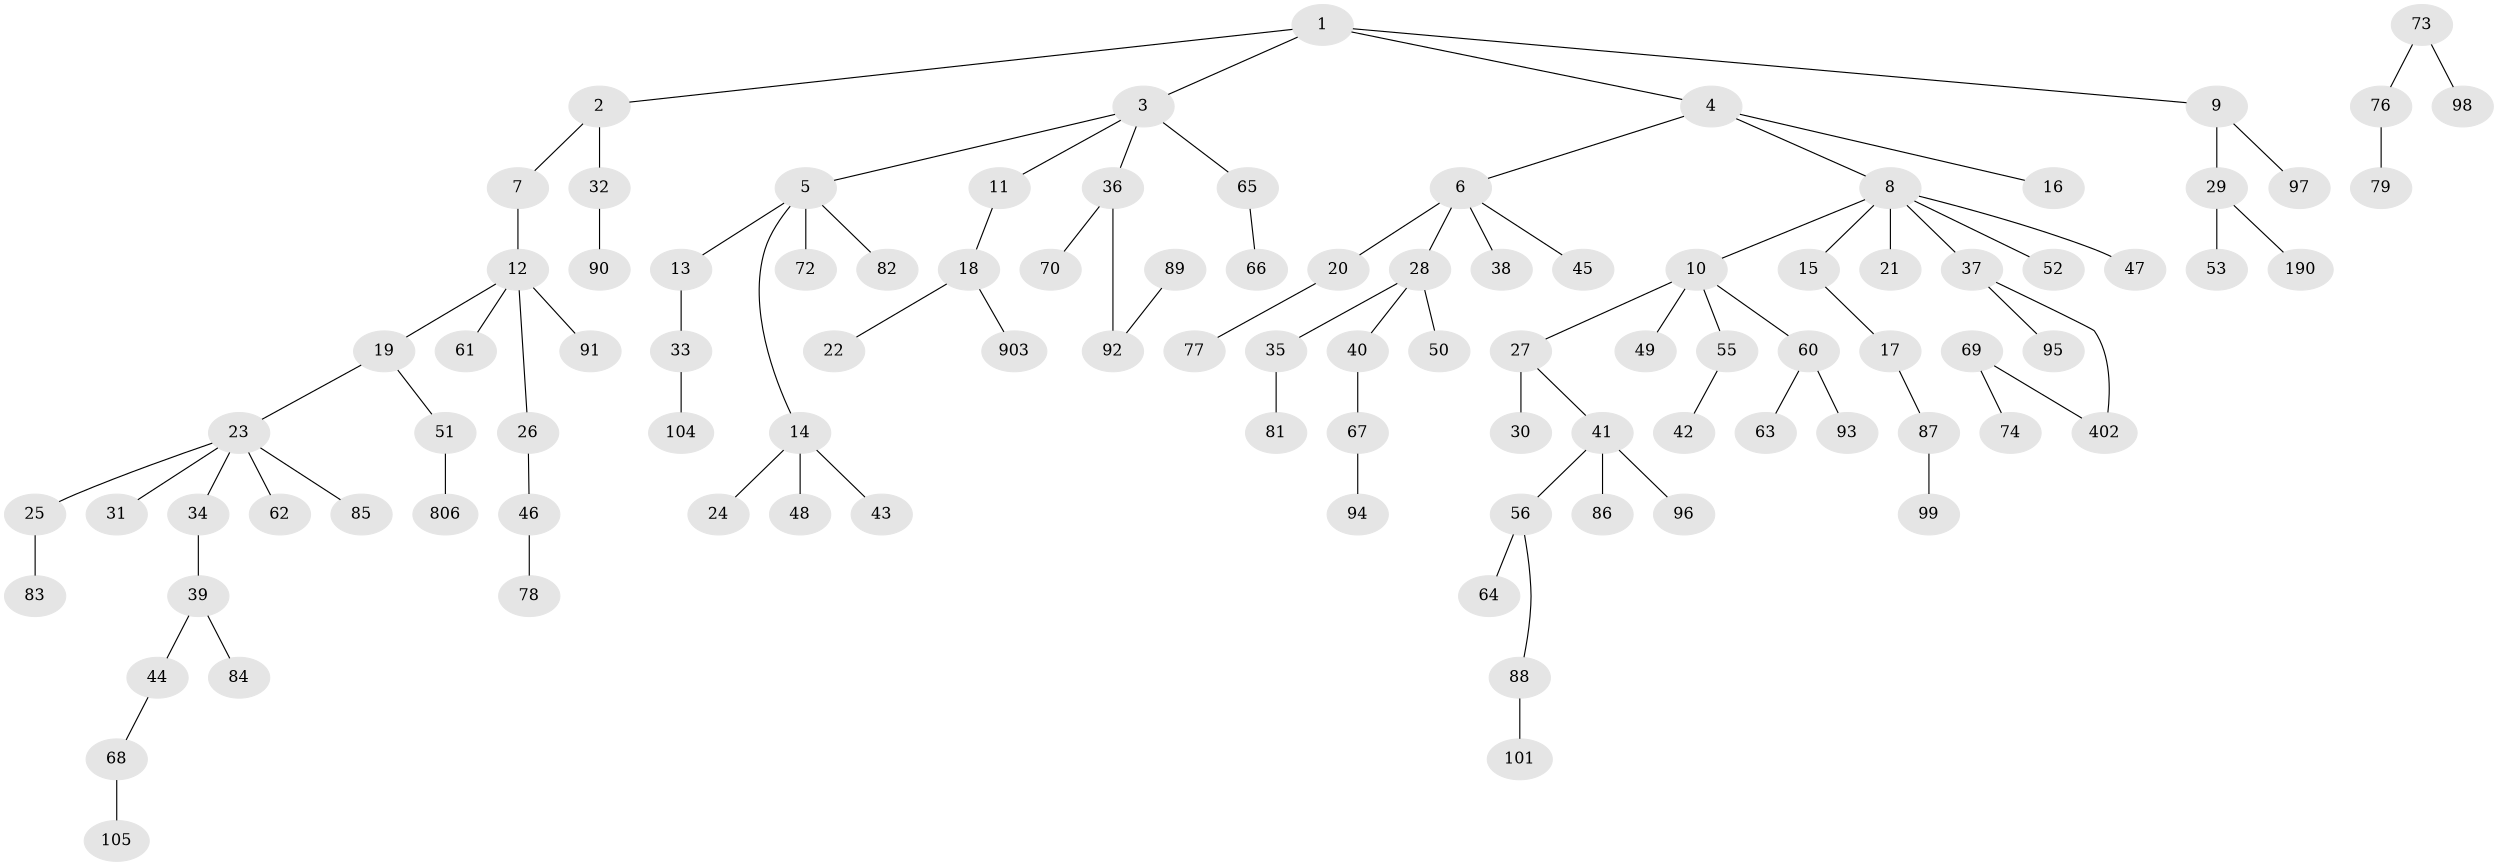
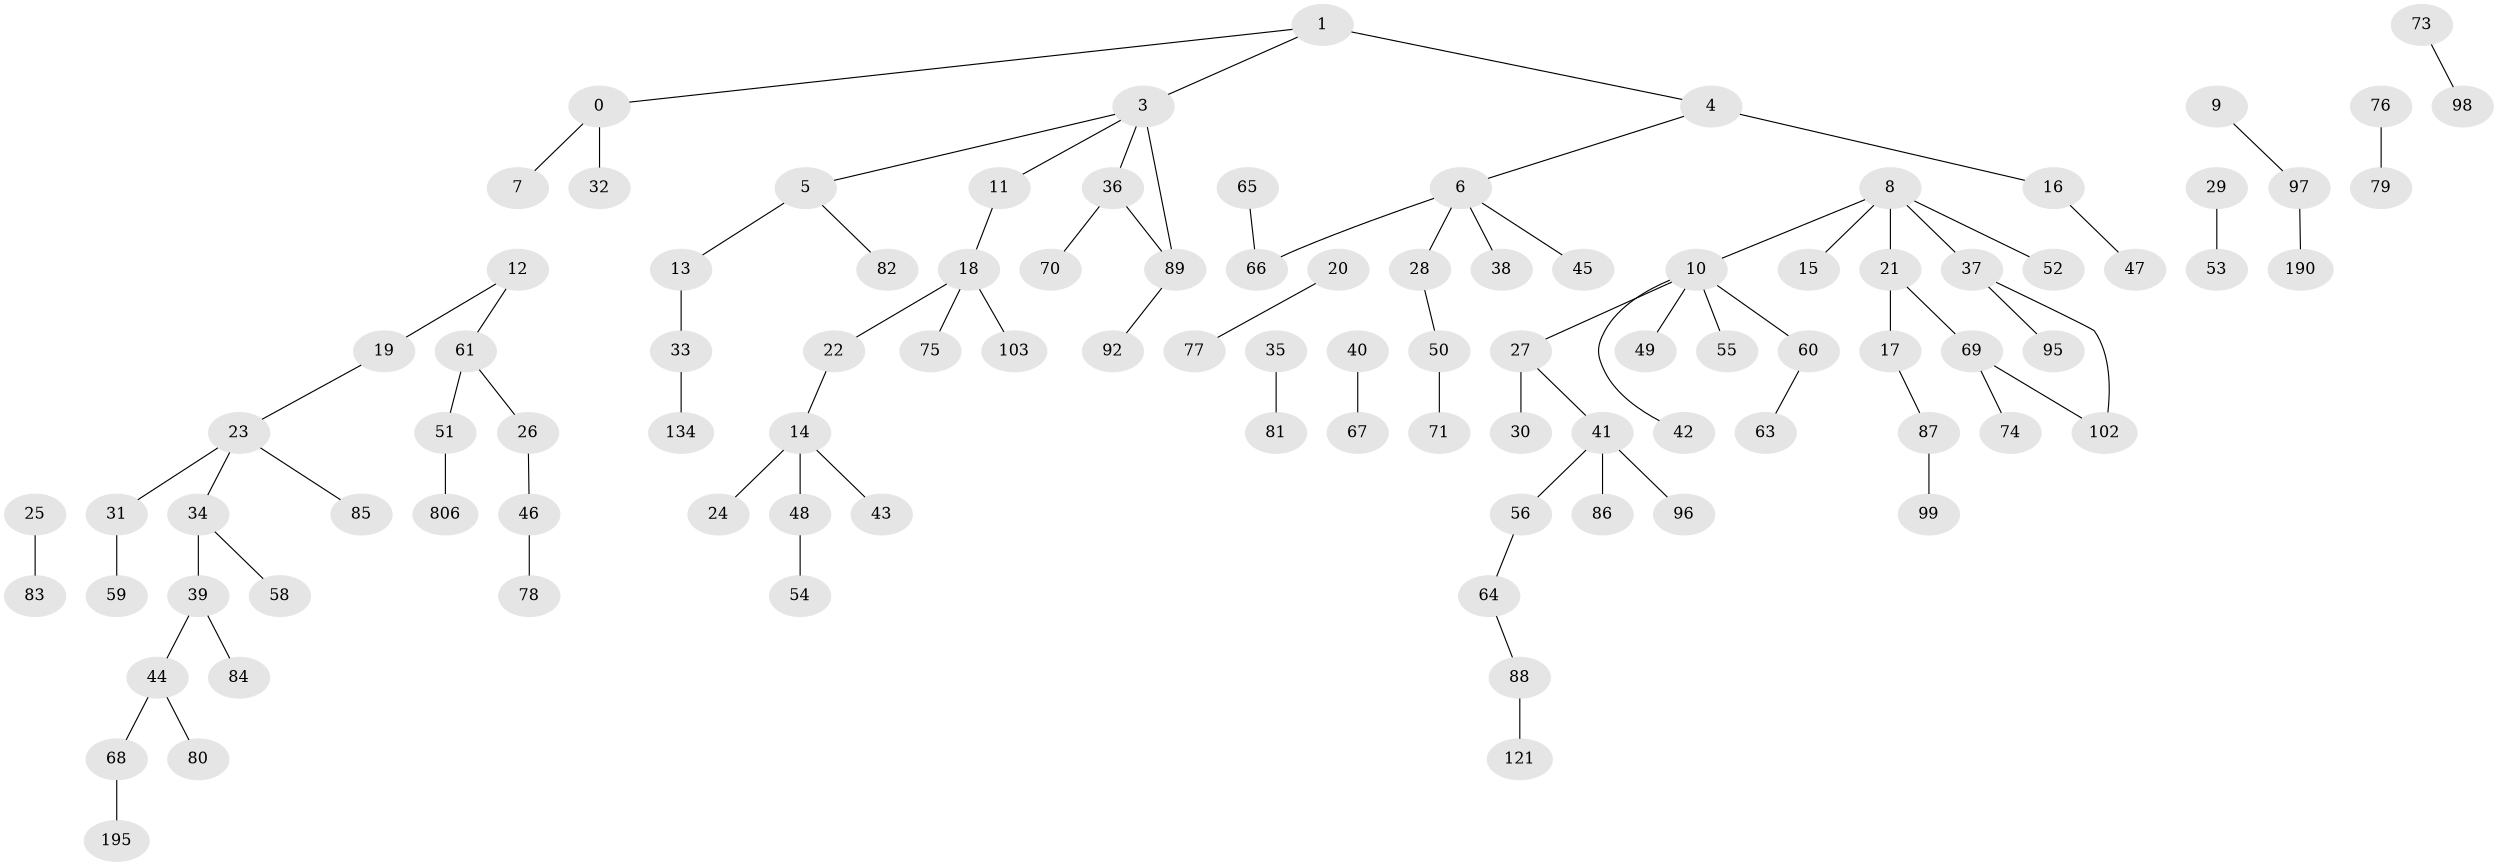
edge "1" -- "9": removed
edge "73" -- "76": removed
node "2": label "2" -> "0"
edge "3" -- "65": now "3" -- "89"
edge "4" -- "8": removed
edge "9" -- "29": removed
edge "8" -- "47": now "16" -- "47"
edge "7" -- "12": removed
edge "6" -- "20": now "6" -- "66"
edge "29" -- "190": now "97" -- "190"
node "90": removed
node "72": removed
edge "36" -- "92": now "36" -- "89"
edge "5" -- "14": now "22" -- "14"
edge "28" -- "35": removed
edge "15" -- "17": now "21" -- "17"
edge "21" -- "69": added
edge "28" -- "40": removed
edge "12" -- "26": now "61" -- "26"
node "91": removed
node "75": added
node "903": label "903" -> "103"
edge "19" -- "51": now "61" -- "51"
edge "55" -- "42": now "10" -- "42"
node "104": label "104" -> "134"
node "71": added
node "93": removed
node "402": label "402" -> "102"
edge "23" -- "25": removed
node "62": removed
node "94": removed
node "59": added
node "58": added
node "54": added
edge "56" -- "88": now "64" -- "88"
node "80": added
node "101": label "101" -> "121"
node "105": label "105" -> "195"
